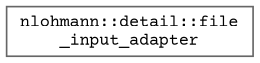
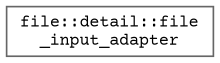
node "nlohmann::detail::file _input_adapter": label "nlohmann::detail::file _input_adapter" -> "file::detail::file _input_adapter"
